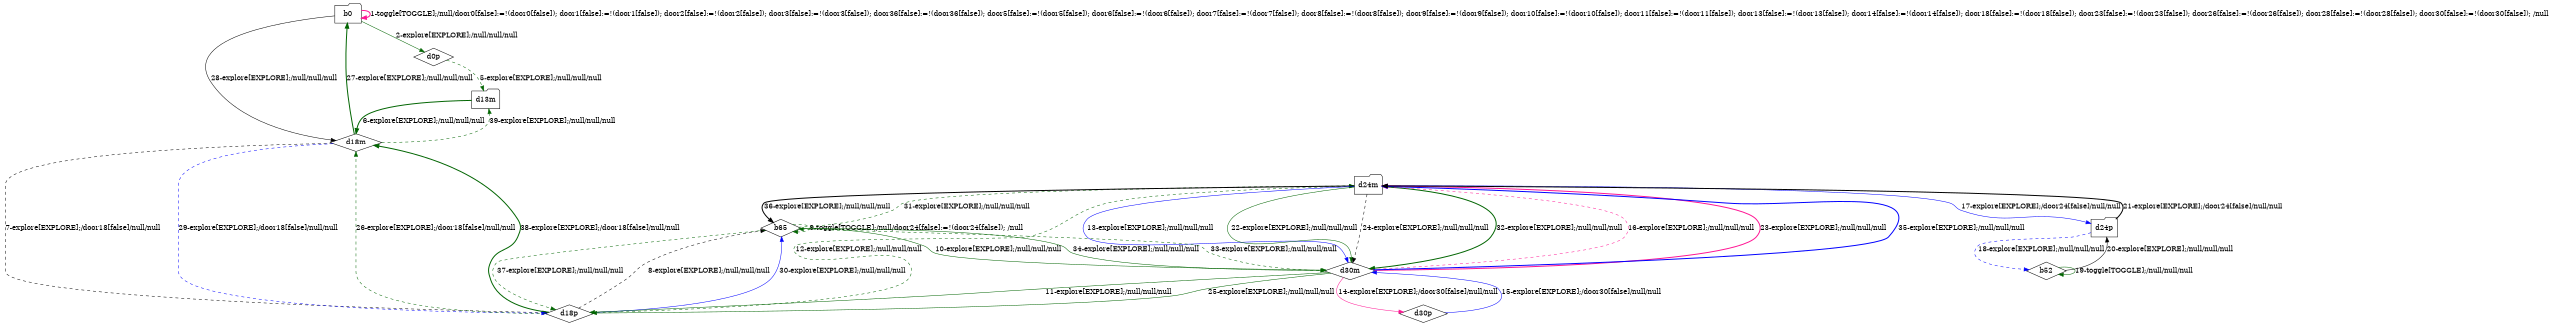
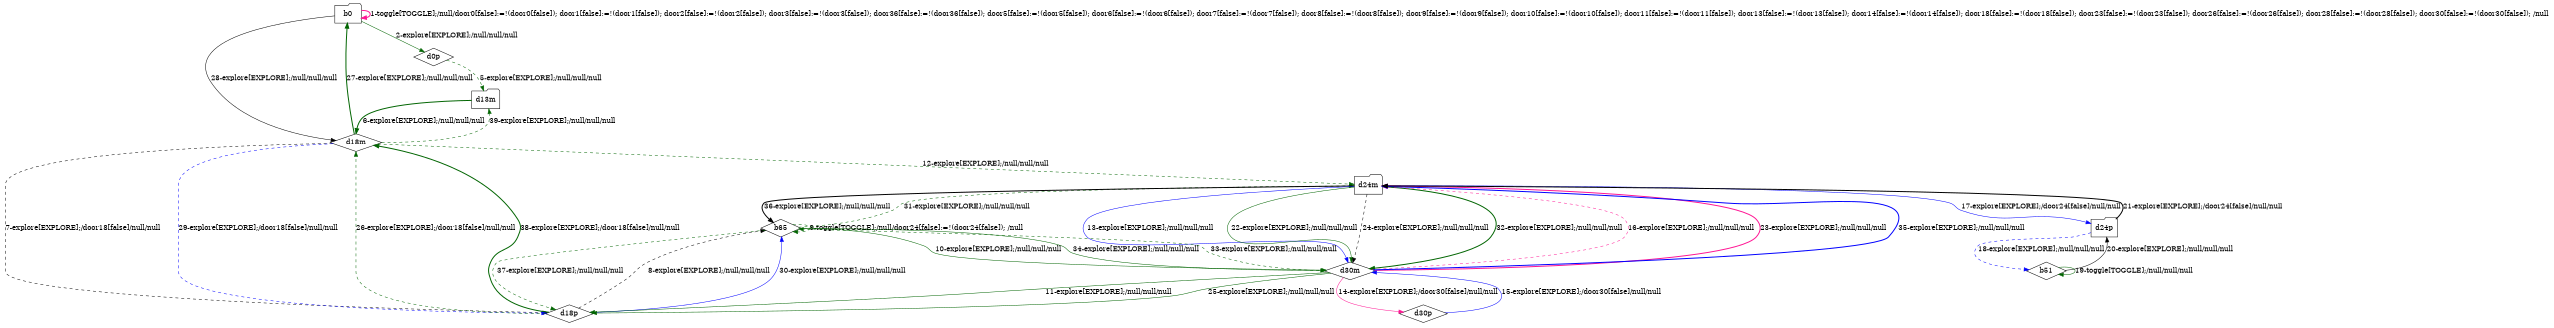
edge "d18p" -> "d24m": now "d18m" -> "d24m"
node "b52": label "b52" -> "b51"
